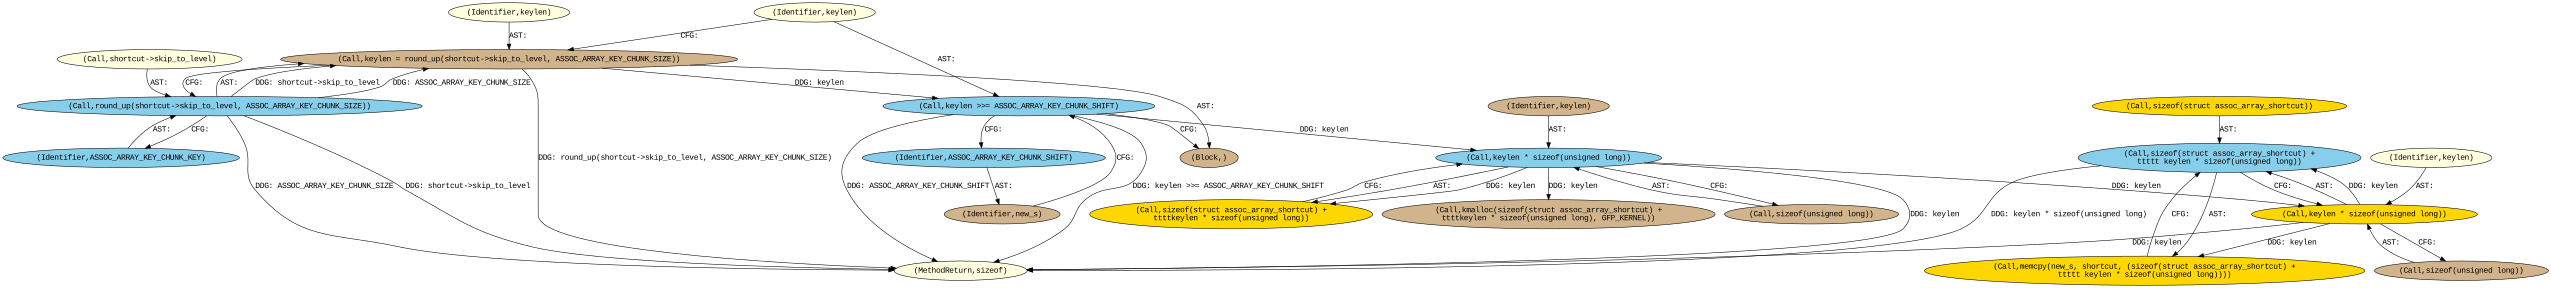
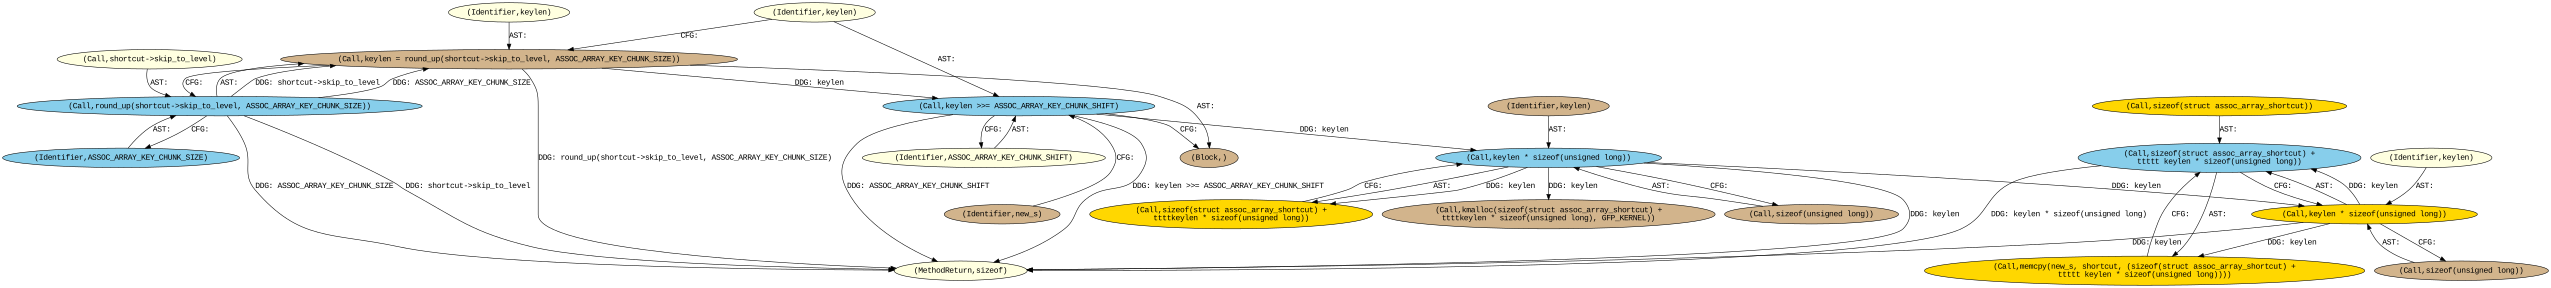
node "(Identifier,ASSOC_ARRAY_KEY_CHUNK_KEY)": label "(Identifier,ASSOC_ARRAY_KEY_CHUNK_KEY)" -> "(Identifier,ASSOC_ARRAY_KEY_CHUNK_SIZE)"
node "(Identifier,ASSOC_ARRAY_KEY_CHUNK_SHIFT)": fillcolor skyblue -> lightyellow
edge "(Identifier,ASSOC_ARRAY_KEY_CHUNK_SHIFT)" -> "(Identifier,new_s)": now "(Identifier,ASSOC_ARRAY_KEY_CHUNK_SHIFT)" -> "(Call,keylen >>= ASSOC_ARRAY_KEY_CHUNK_SHIFT)"
